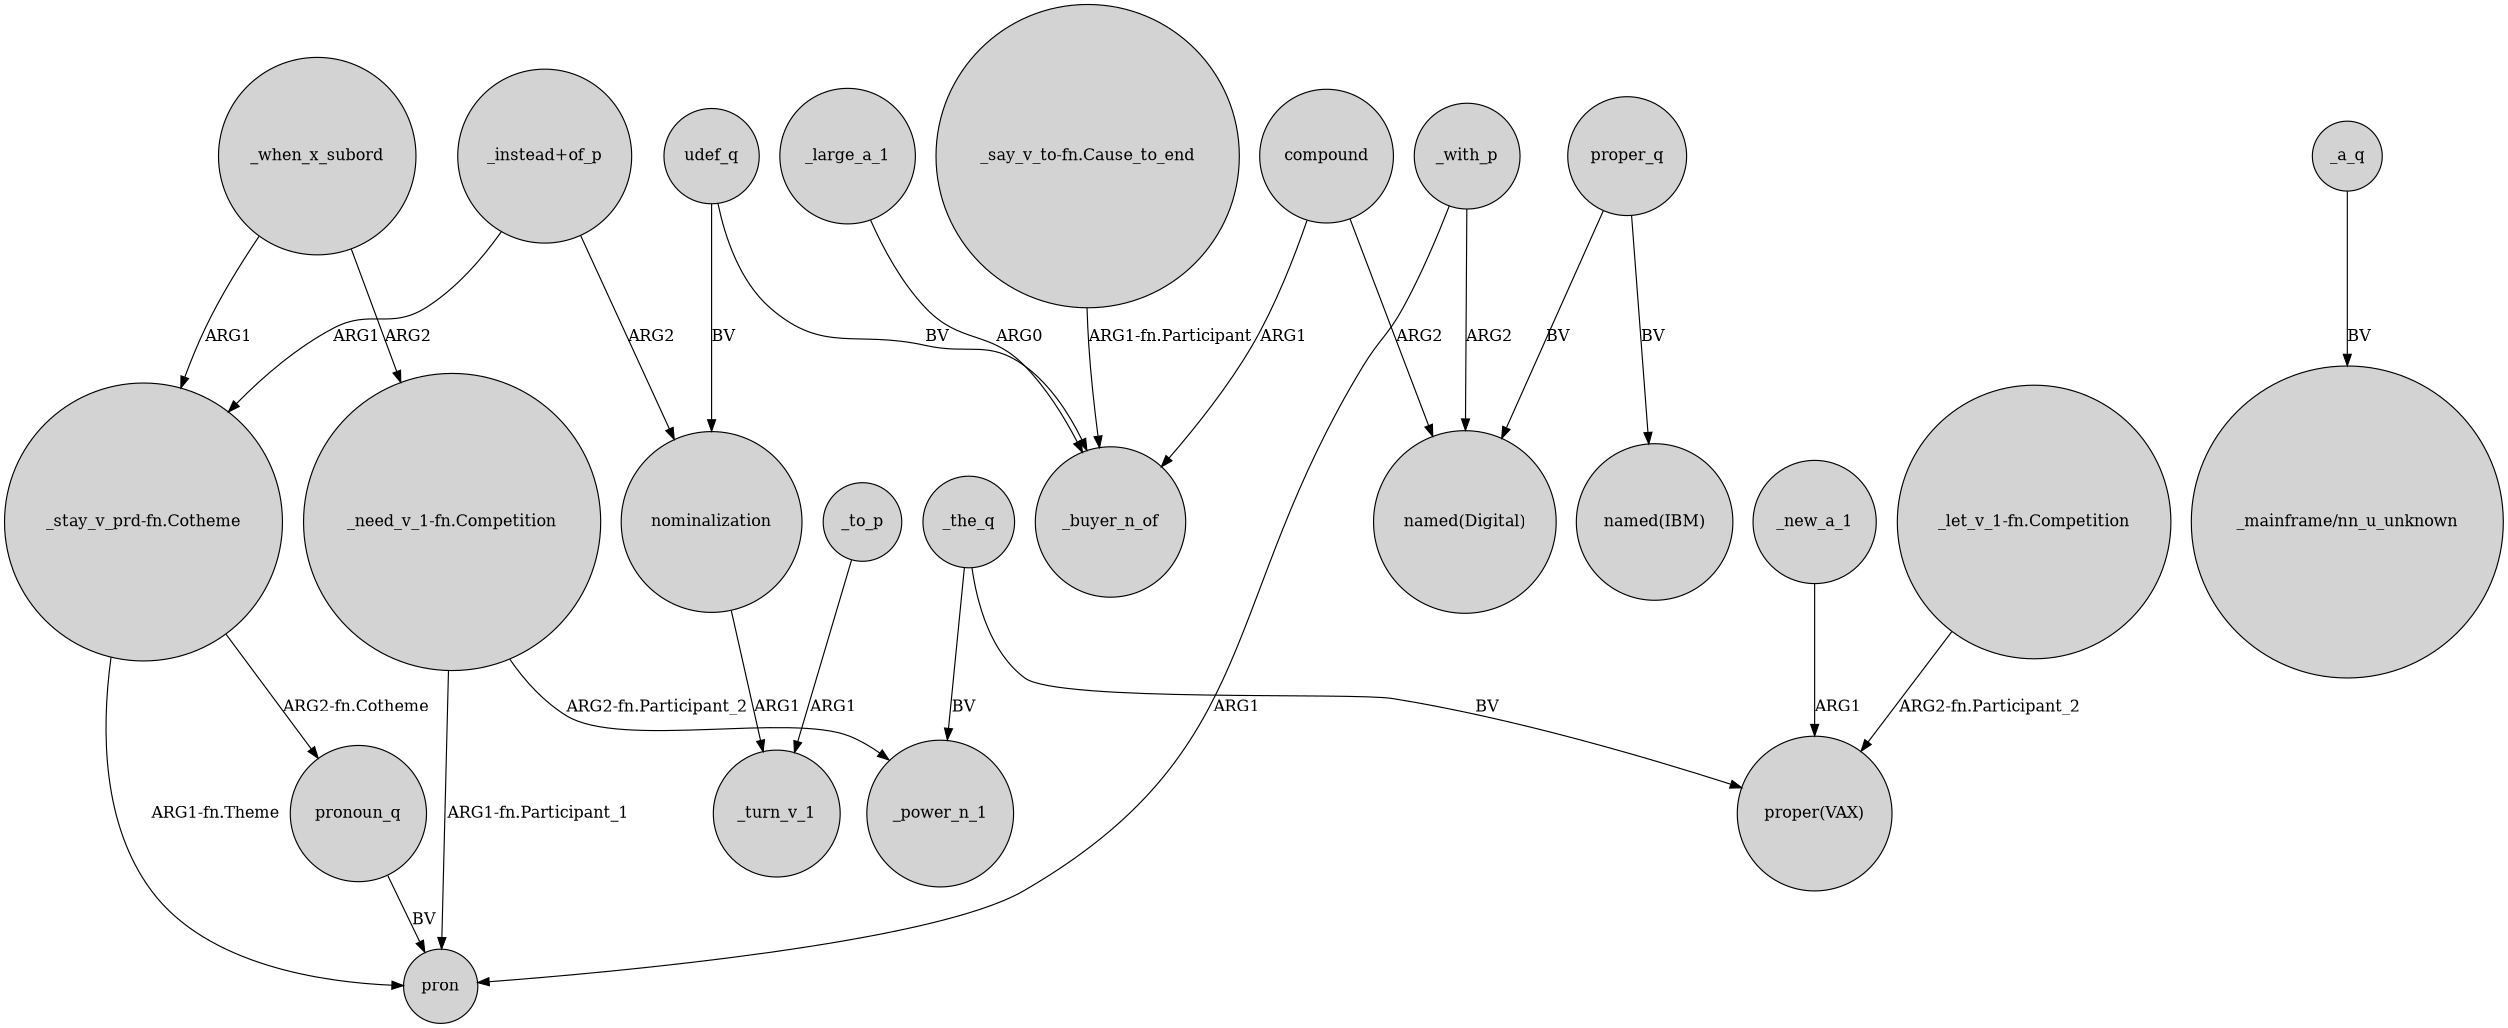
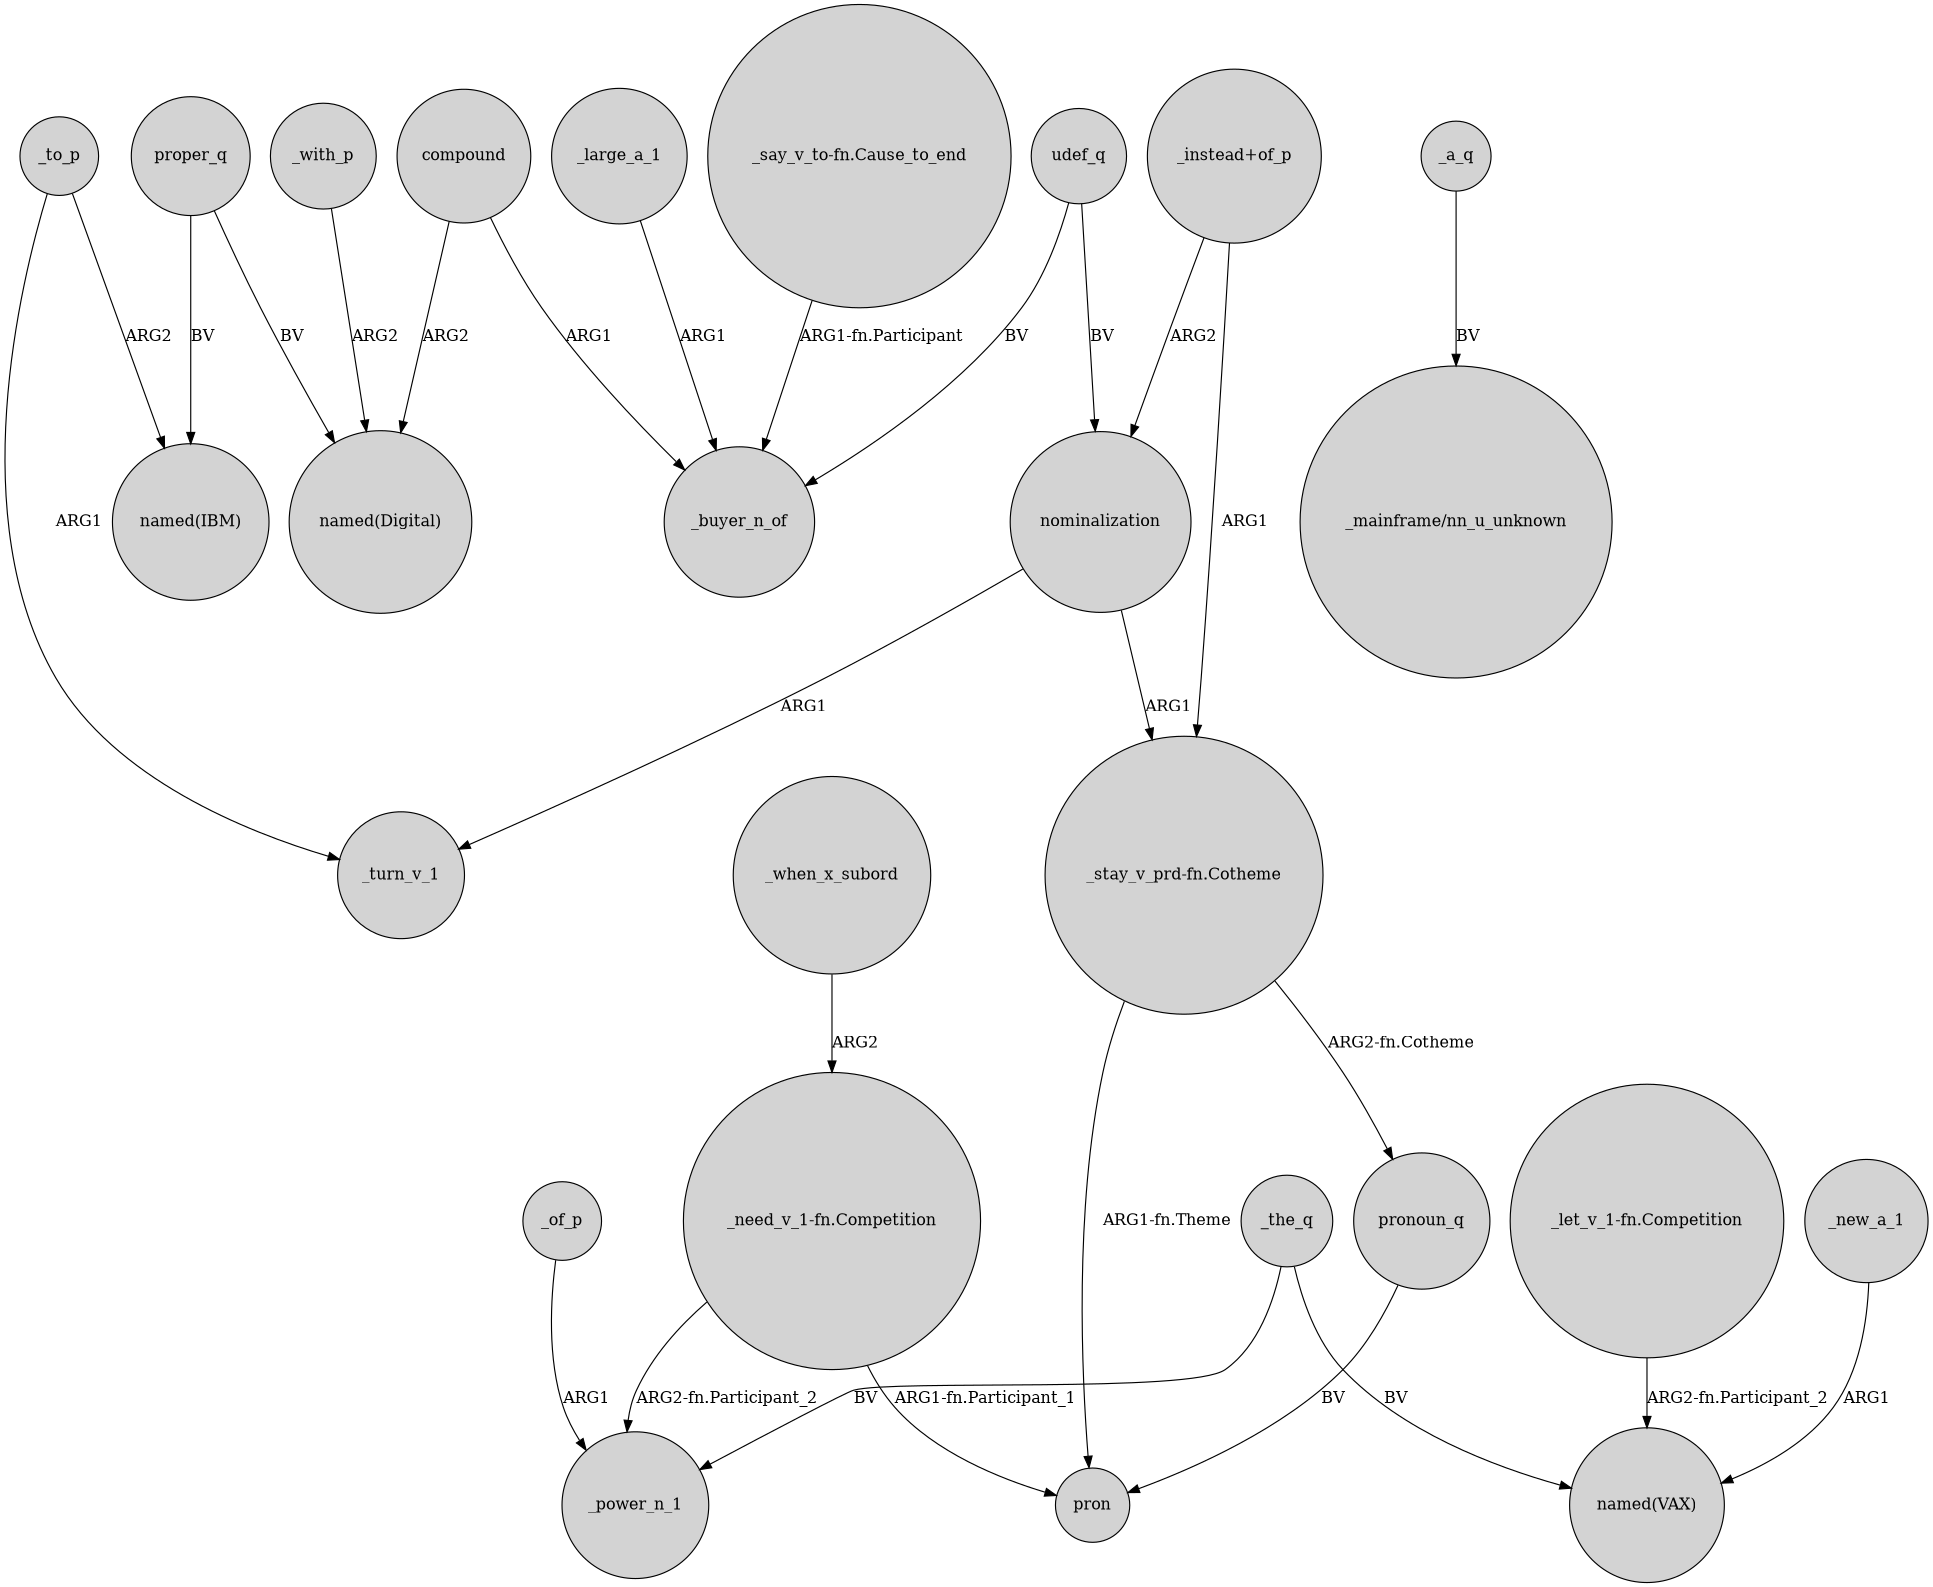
edge "_when_x_subord" -> "_stay_v_prd-fn.Cotheme": now "nominalization" -> "_stay_v_prd-fn.Cotheme"
edge "_to_p" -> "named(IBM)": added, label "ARG2"
edge "_large_a_1" -> "_buyer_n_of": label "ARG0" -> "ARG1"
edge "_with_p" -> "pron": removed, label "ARG1"
node "proper(VAX)": label "proper(VAX)" -> "named(VAX)"
node "_of_p": added
